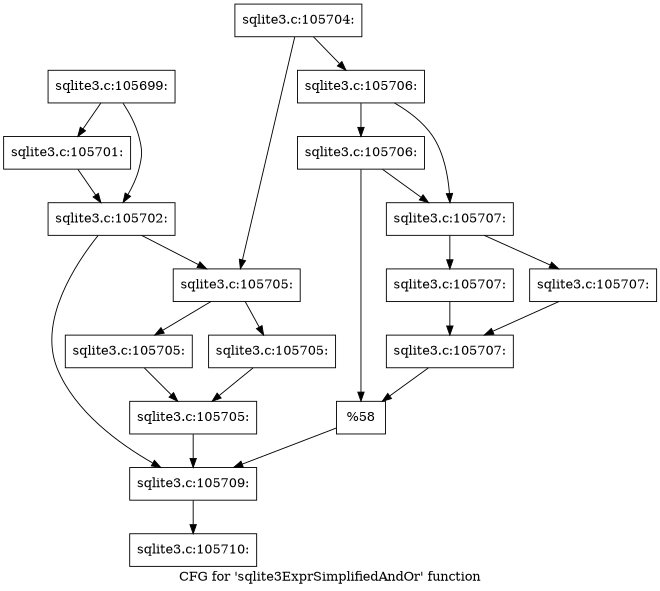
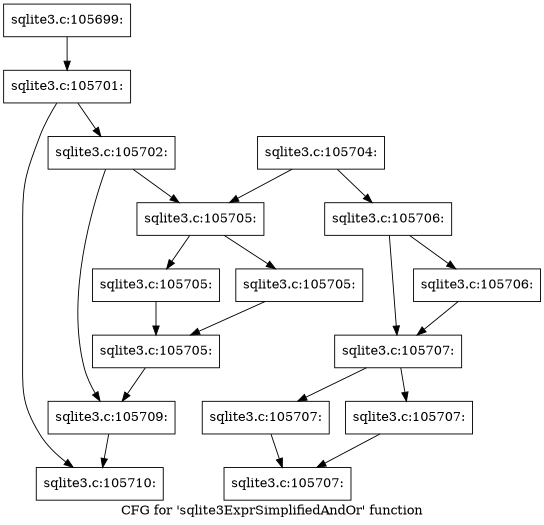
edge "sqlite3.c:105699:" -> "sqlite3.c:105702:": removed
edge "sqlite3.c:105701:" -> "sqlite3.c:105710:": added
node "%58": removed
